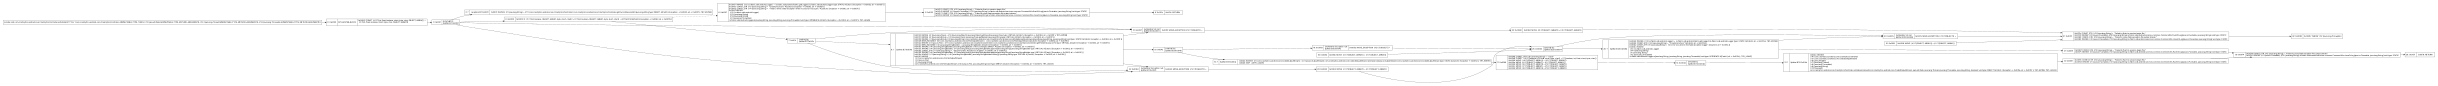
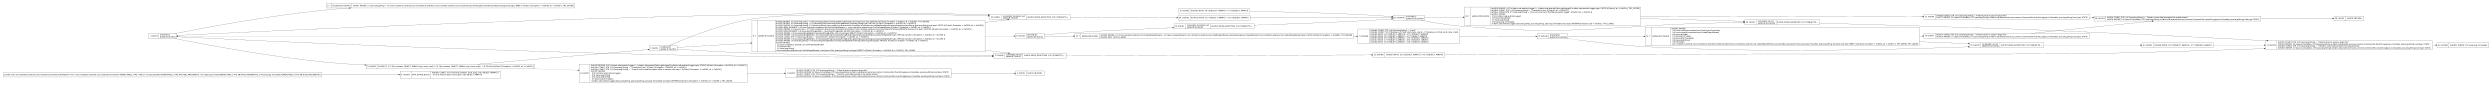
edge "0: 0x0000" -> "1: 0x0001": now "8: ?" -> "1: 0x0001"
node "15: 0x0057": added
